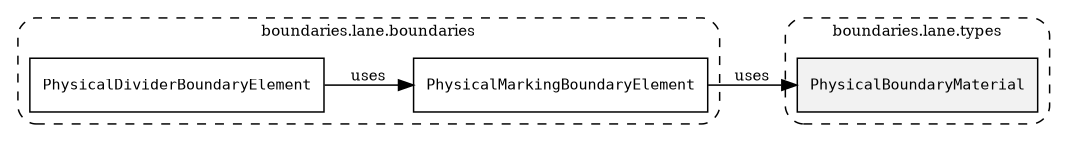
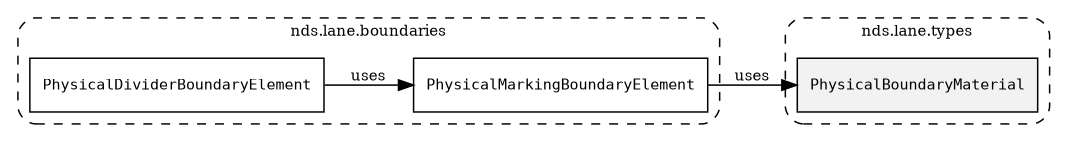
cluster "boundaries.lane.boundaries": label "boundaries.lane.boundaries" -> "nds.lane.boundaries"
cluster "boundaries.lane.types": label "boundaries.lane.types" -> "nds.lane.types"
